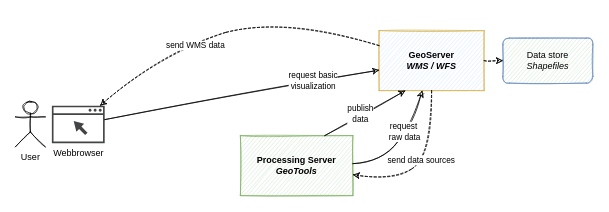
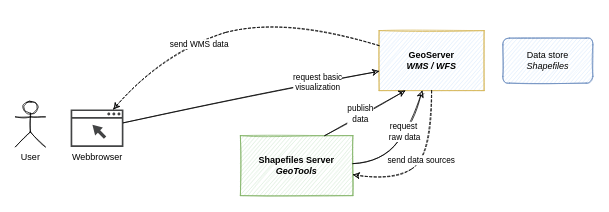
edge "GeoServer WMS / WFS" -> "Data store Shapefiles": removed
node "Data store Shapefiles": fillcolor #d5e8d4 -> #dae8fc
node "Webbrowser": moved (78, 124) -> (97, 128)
node "Processing Server GeoTools": label "Processing Server GeoTools" -> "Shapefiles Server GeoTools"
